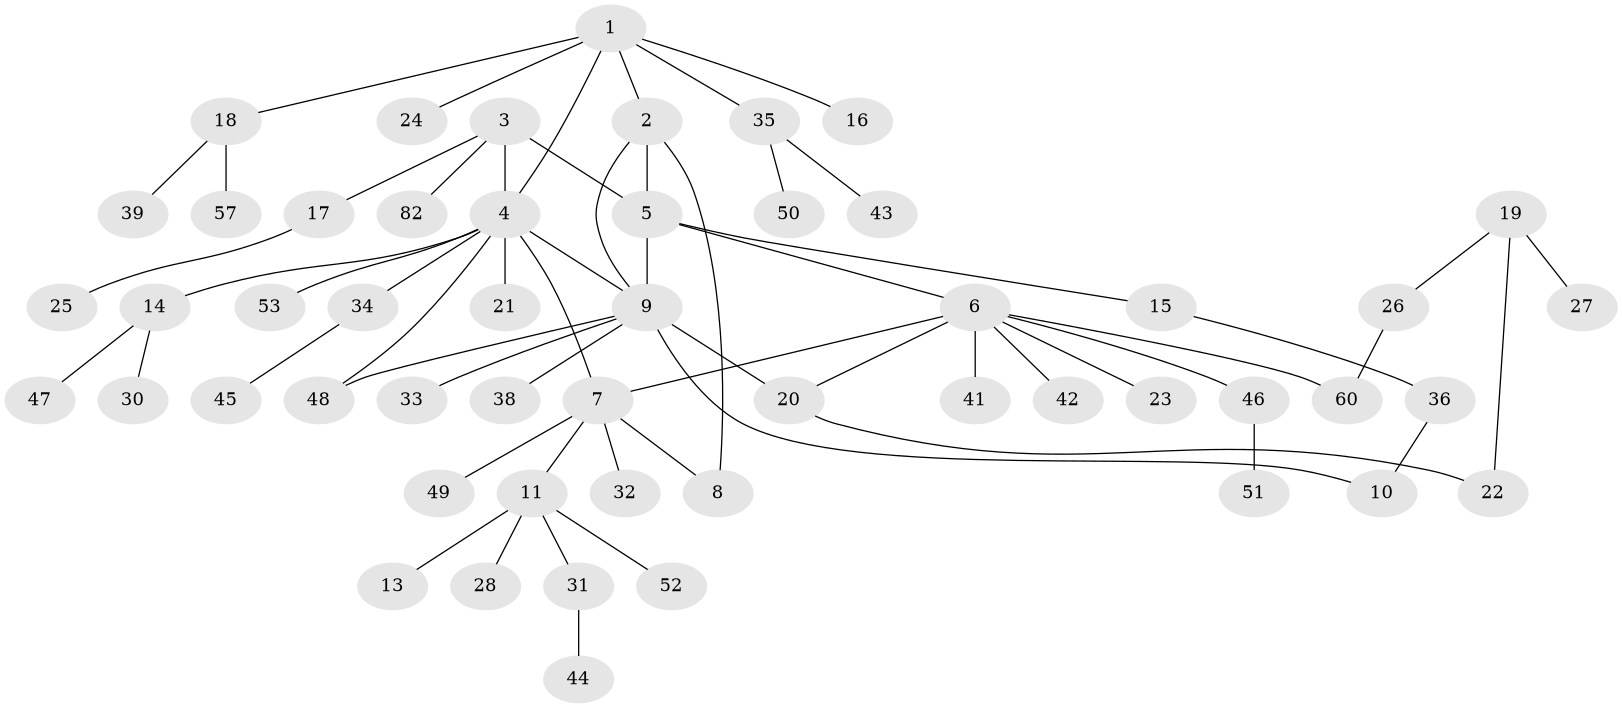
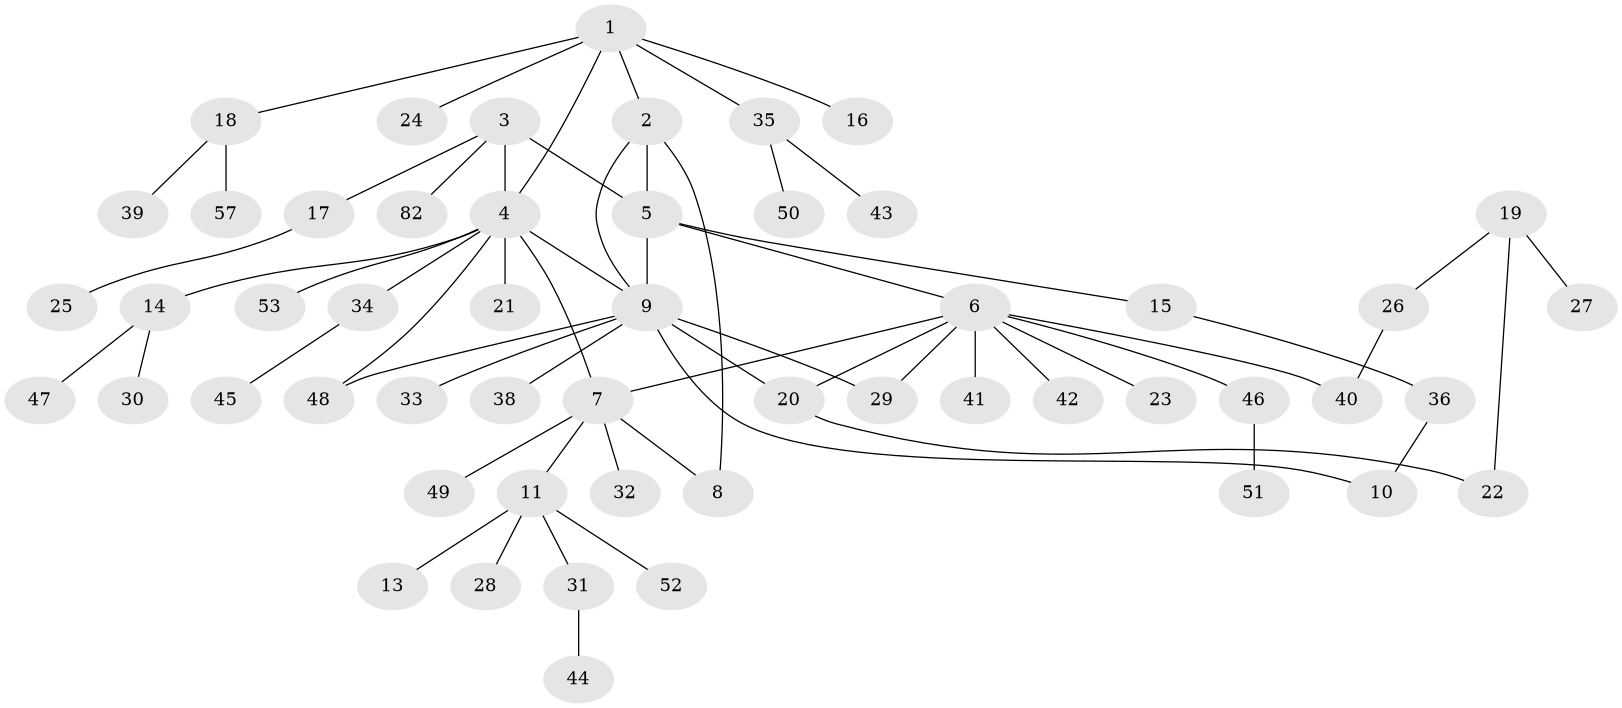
node "29": added
node "60": label "60" -> "40"
